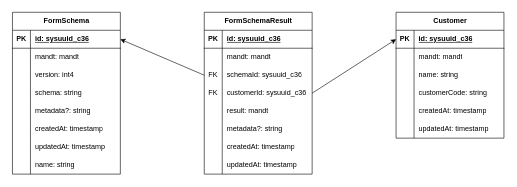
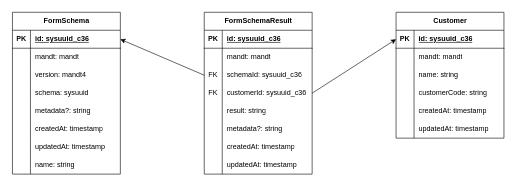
node "version: int4": label "version: int4" -> "version: mandt4"
node "schema: string": label "schema: string" -> "schema: sysuuid"
node "result: mandt": label "result: mandt" -> "result: string"
